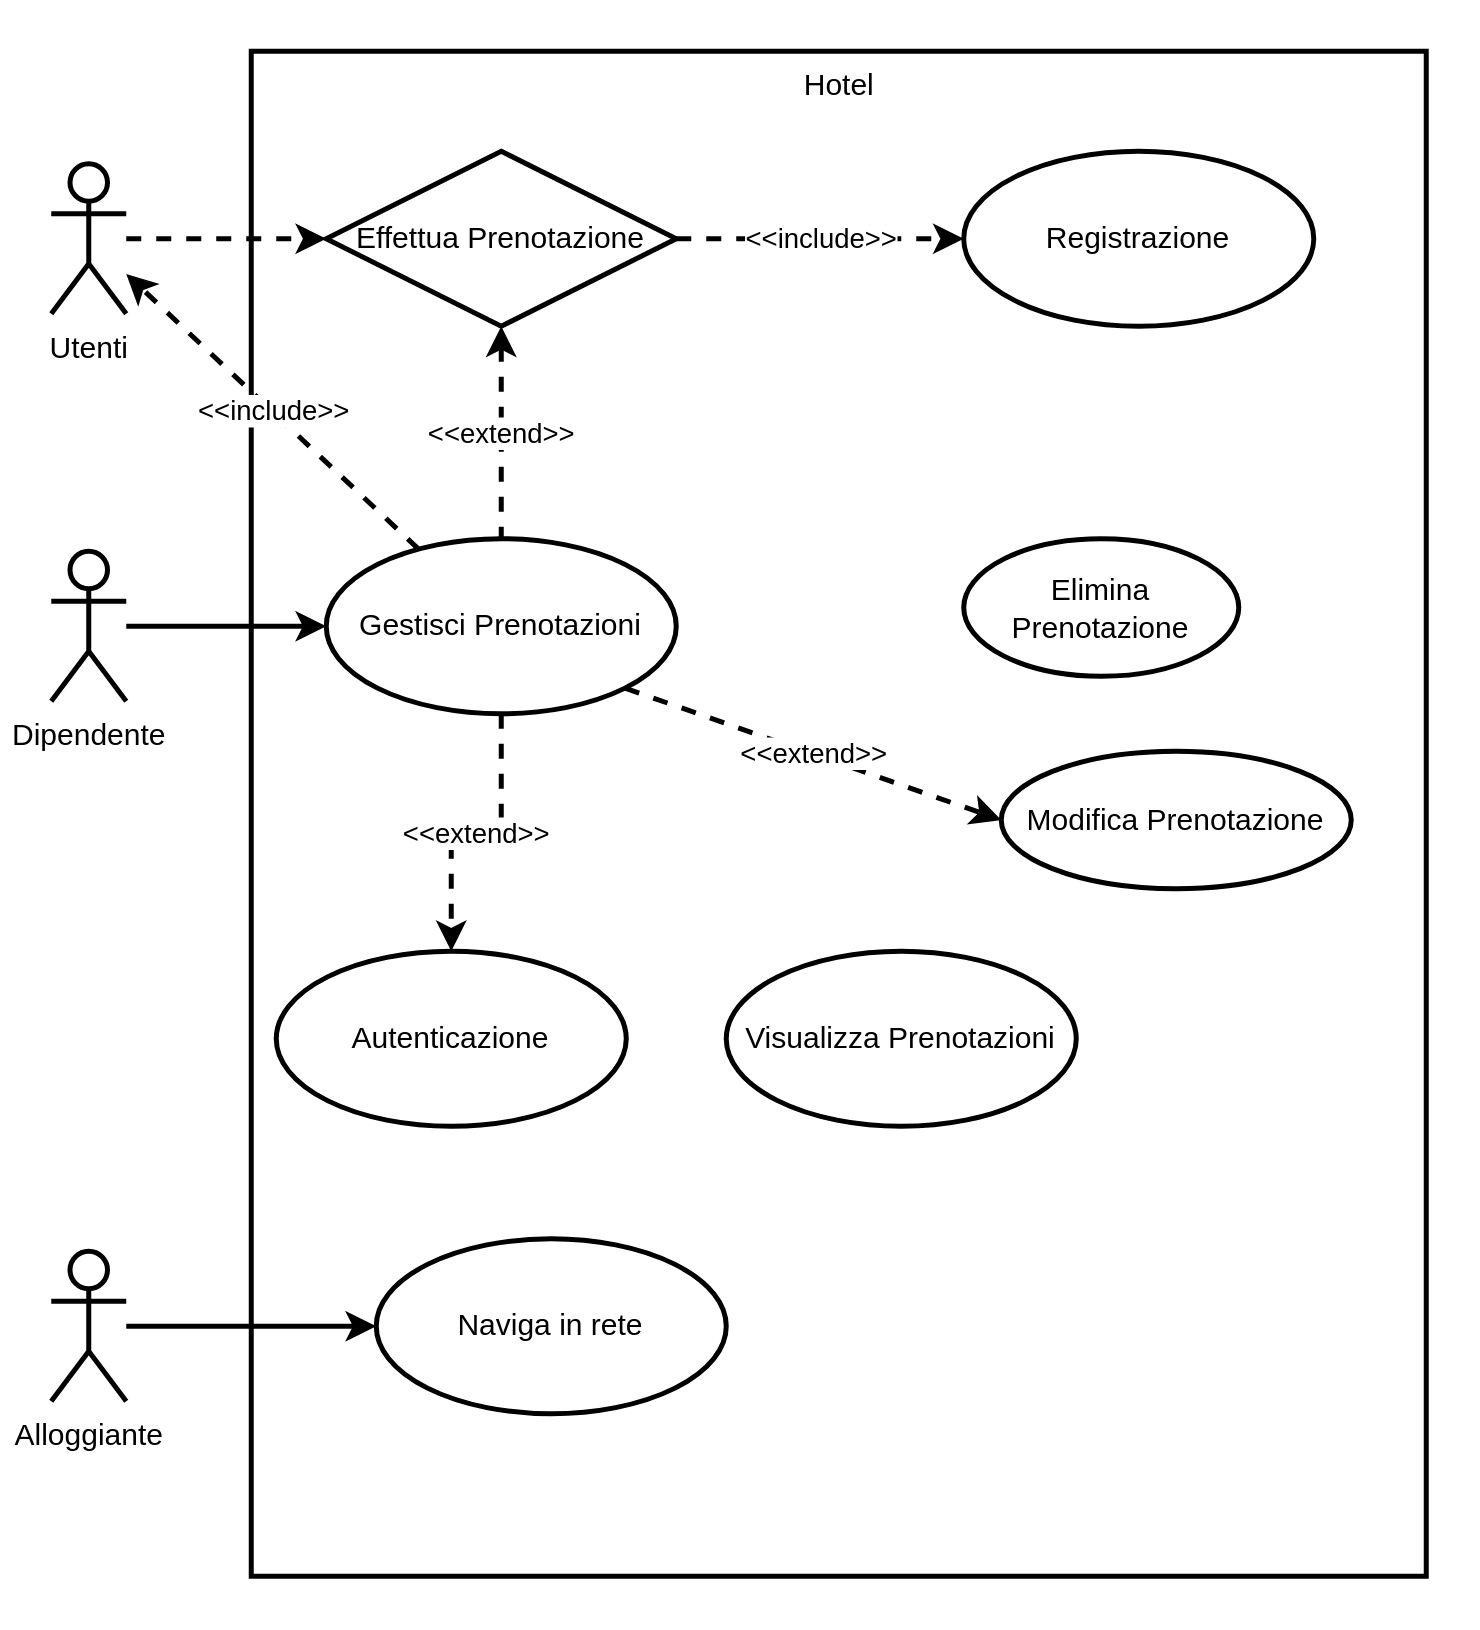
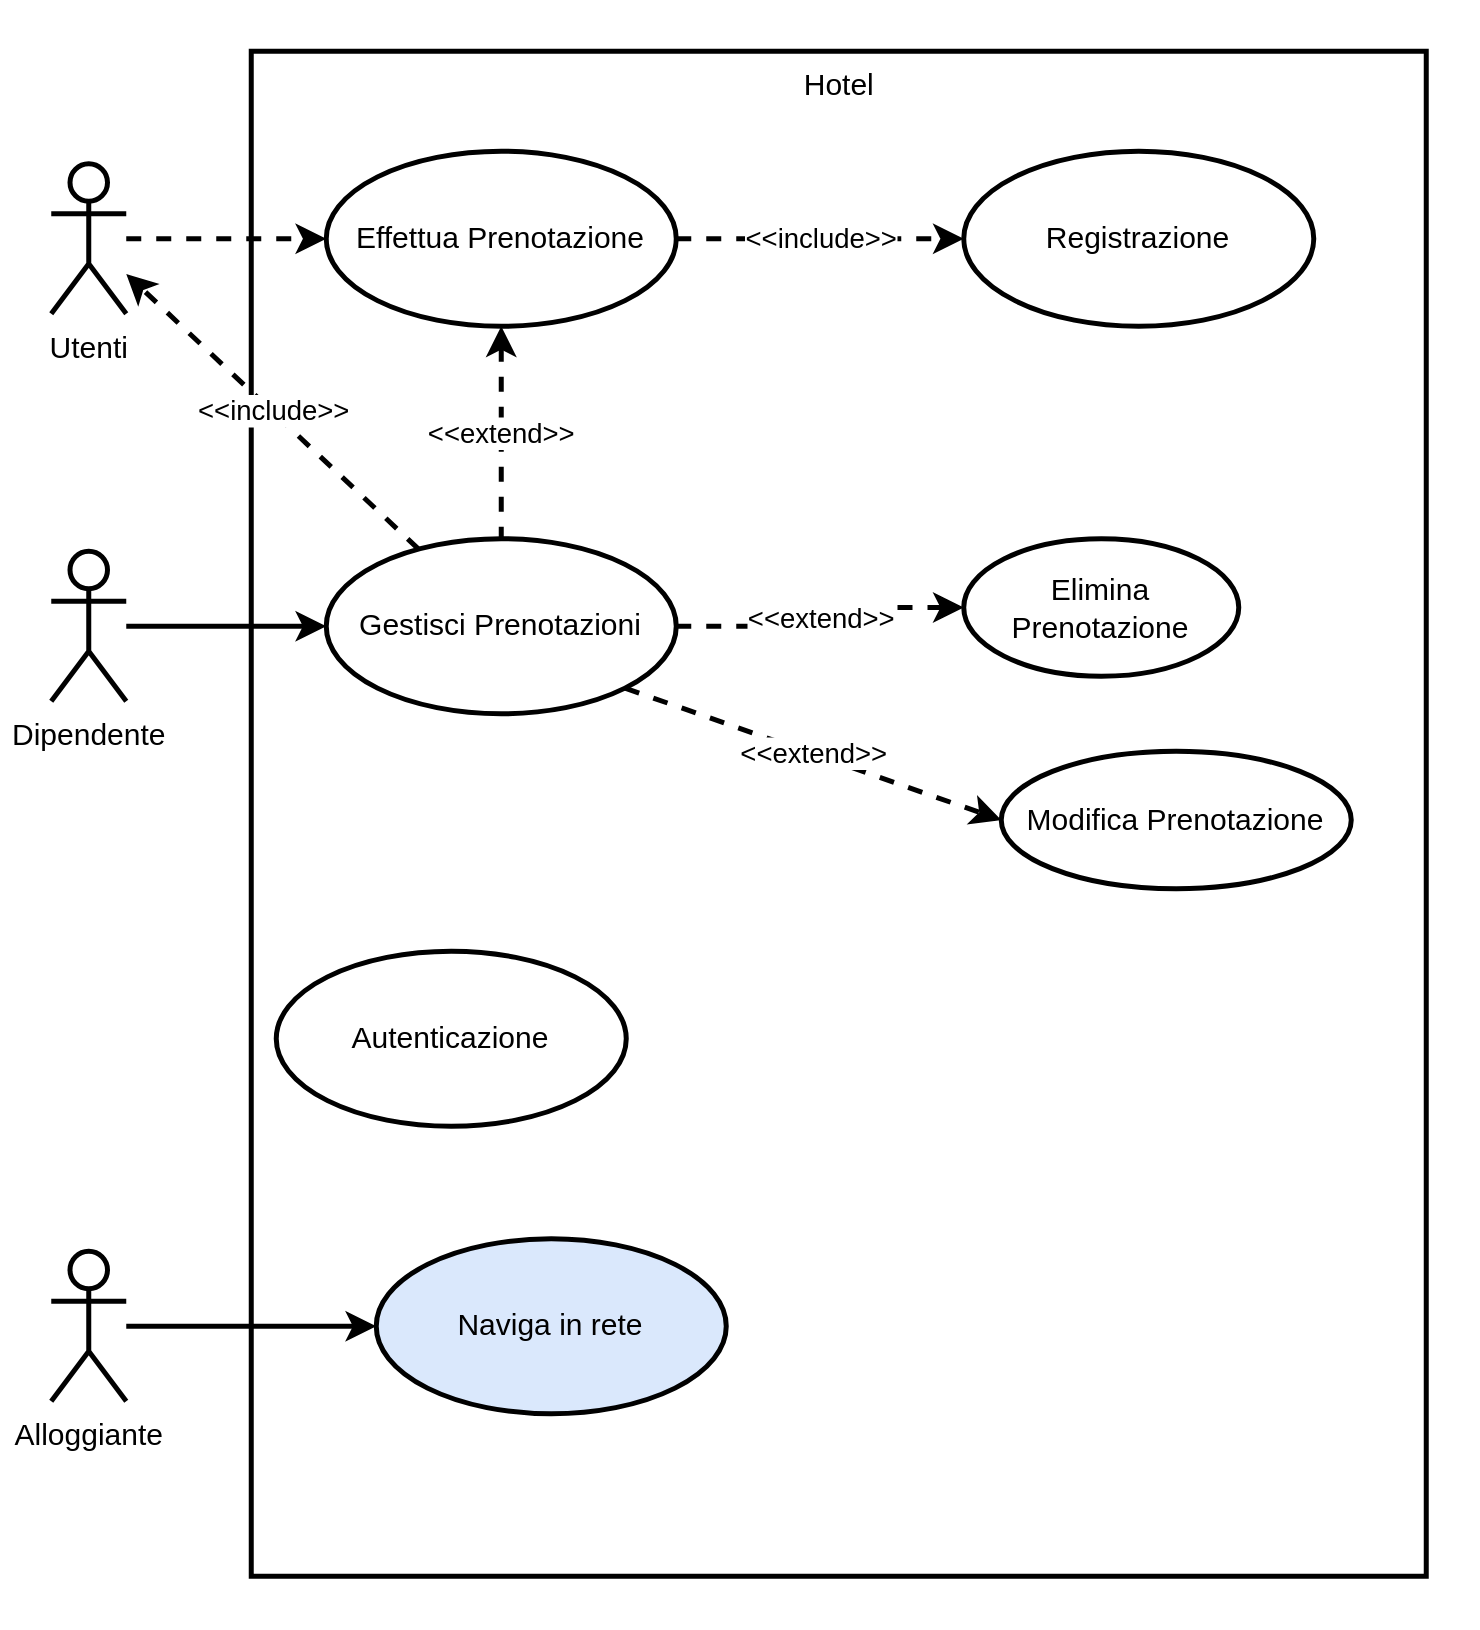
node "Effettua Prenotazione": shape diamond -> ellipse
edge "Gestisci Prenotazioni" -> "Autenticazione": now "Gestisci Prenotazioni" -> "Elimina Prenotazione"
node "Visualizza Prenotazioni": removed
node "Naviga in rete": fillcolor #ffffff -> #dae8fc
